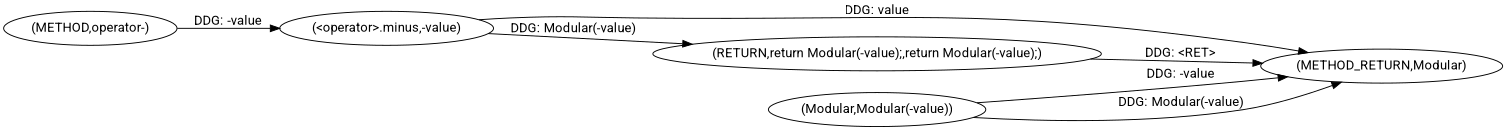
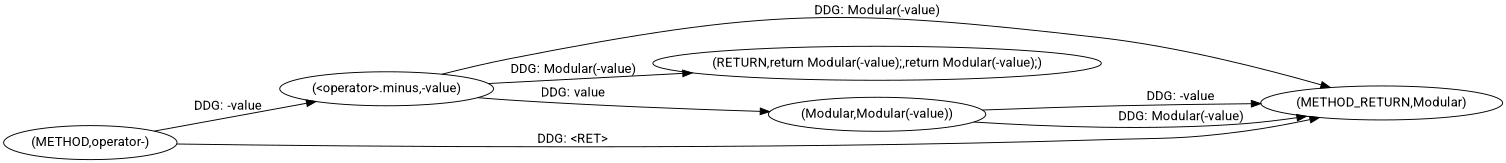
edge "(<operator>.minus,-value)" -> "(METHOD_RETURN,Modular)": label "DDG: value" -> "DDG: Modular(-value)"
edge "(RETURN,return Modular(-value);,return Modular(-value);)" -> "(METHOD_RETURN,Modular)": now "(METHOD,operator-)" -> "(METHOD_RETURN,Modular)"
edge "(<operator>.minus,-value)" -> "(Modular,Modular(-value))": added, label "DDG: value"
